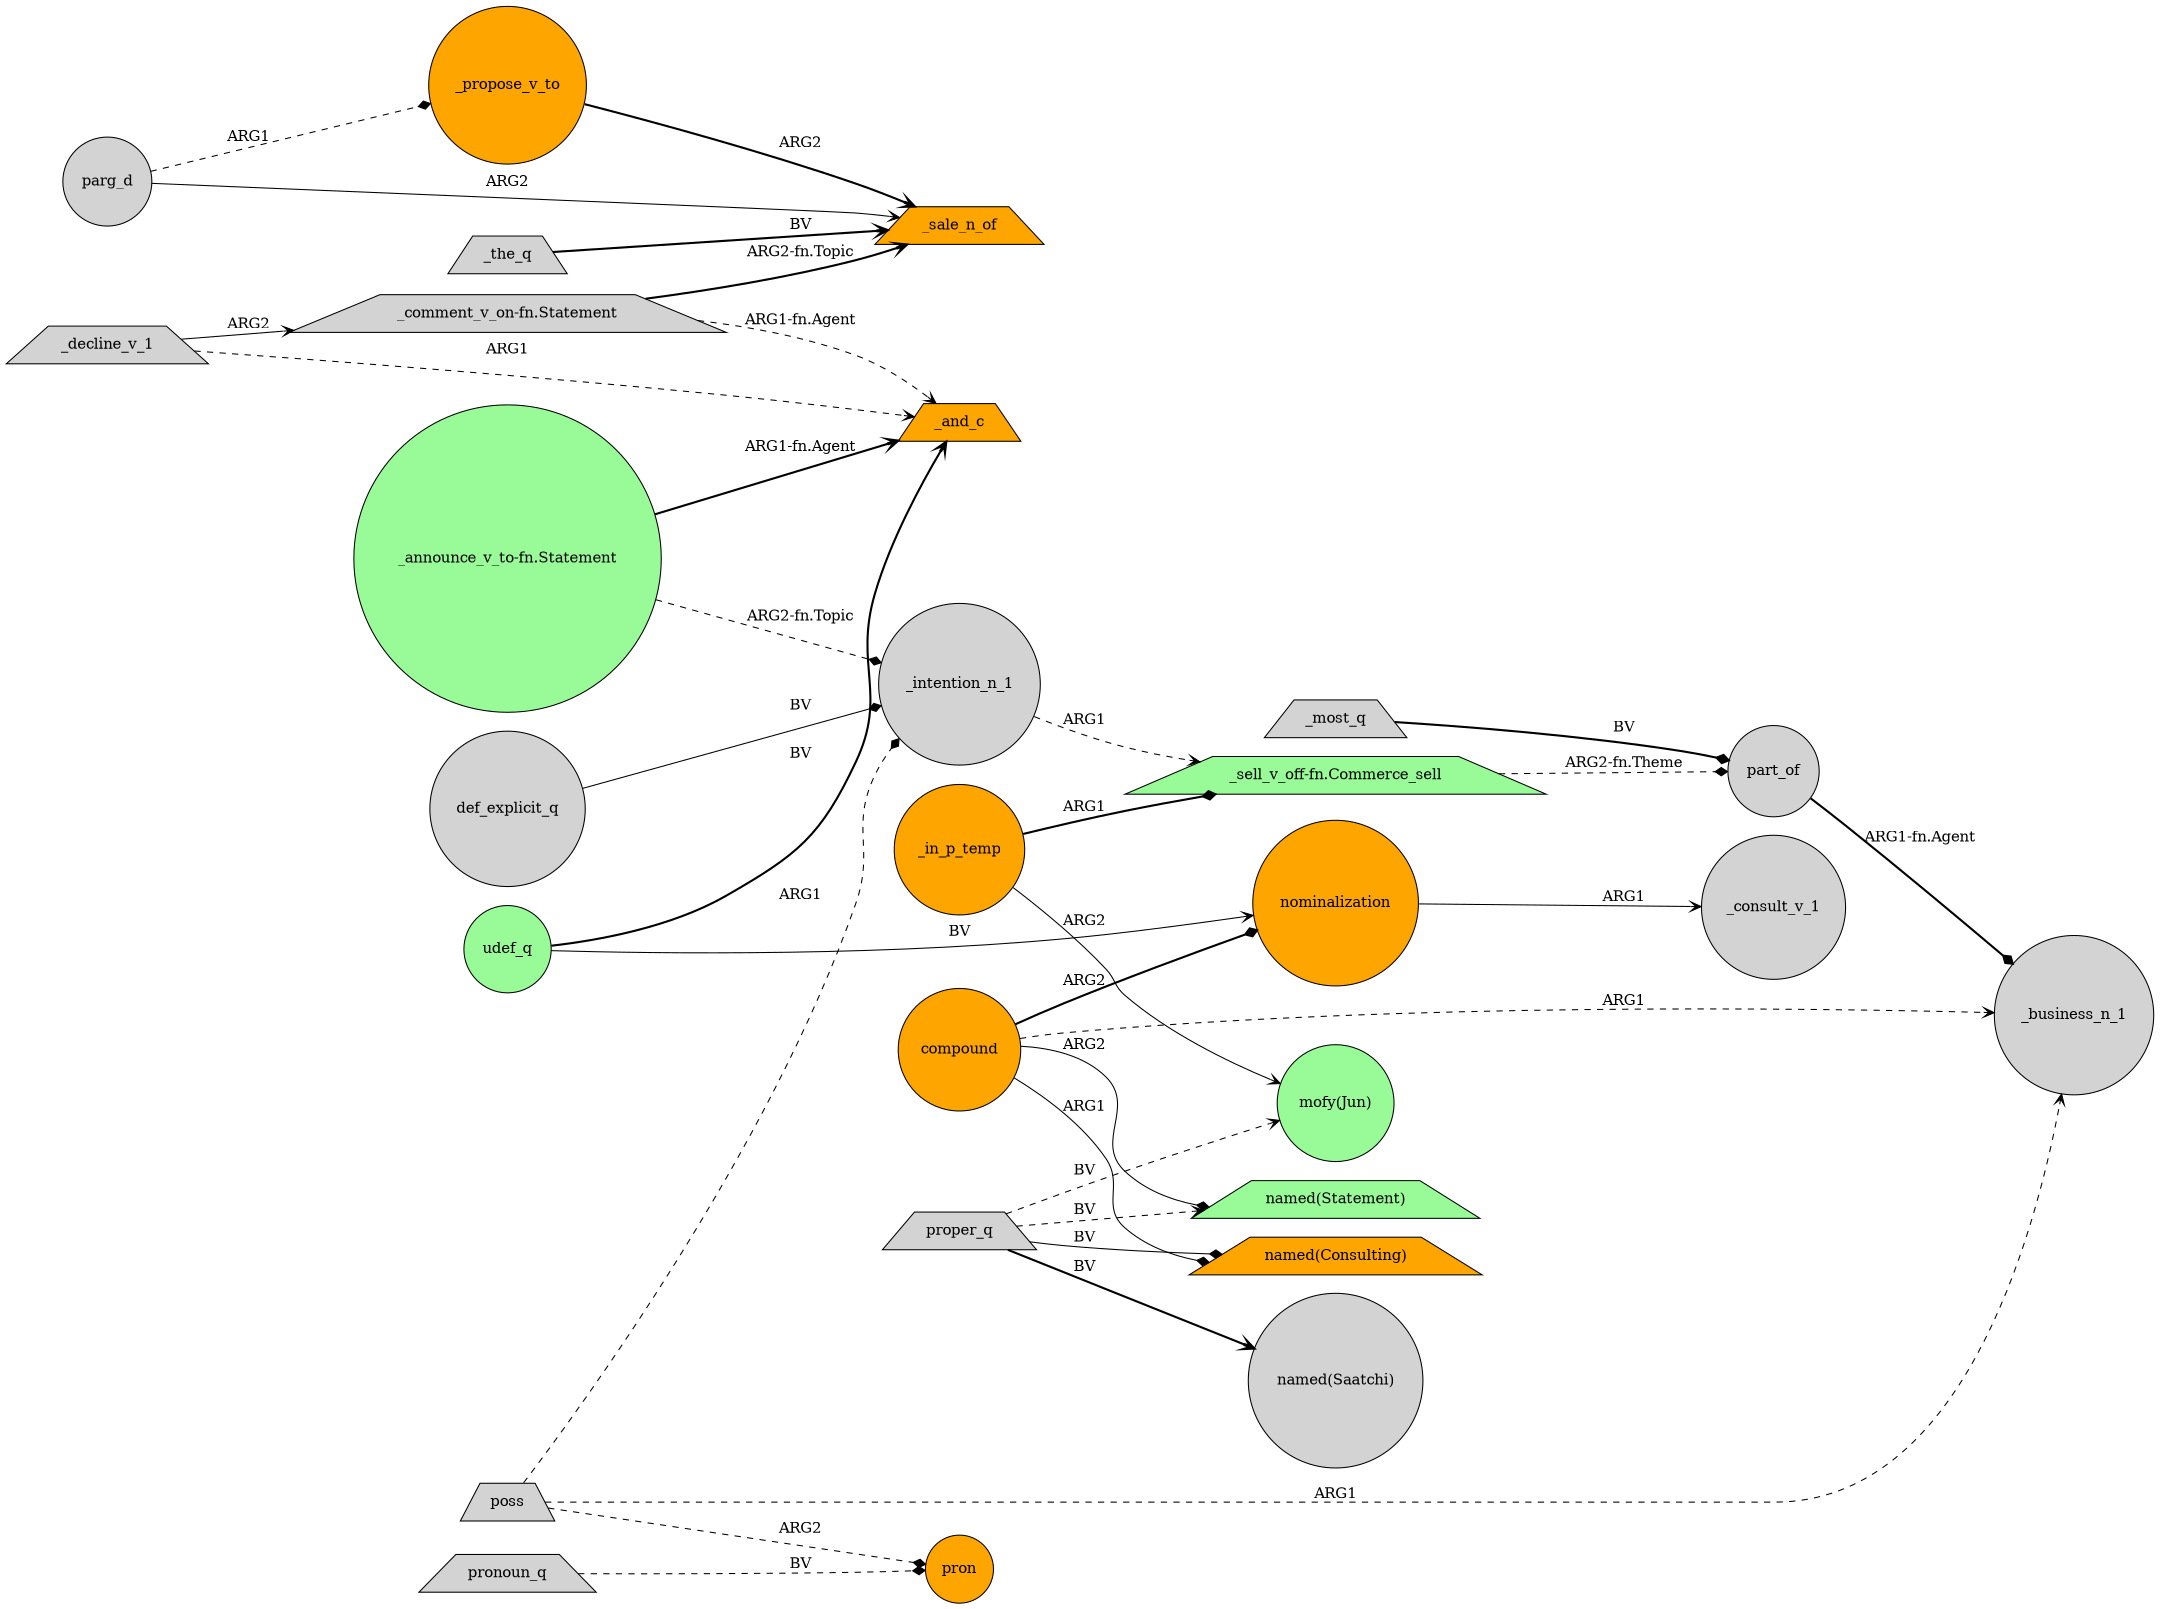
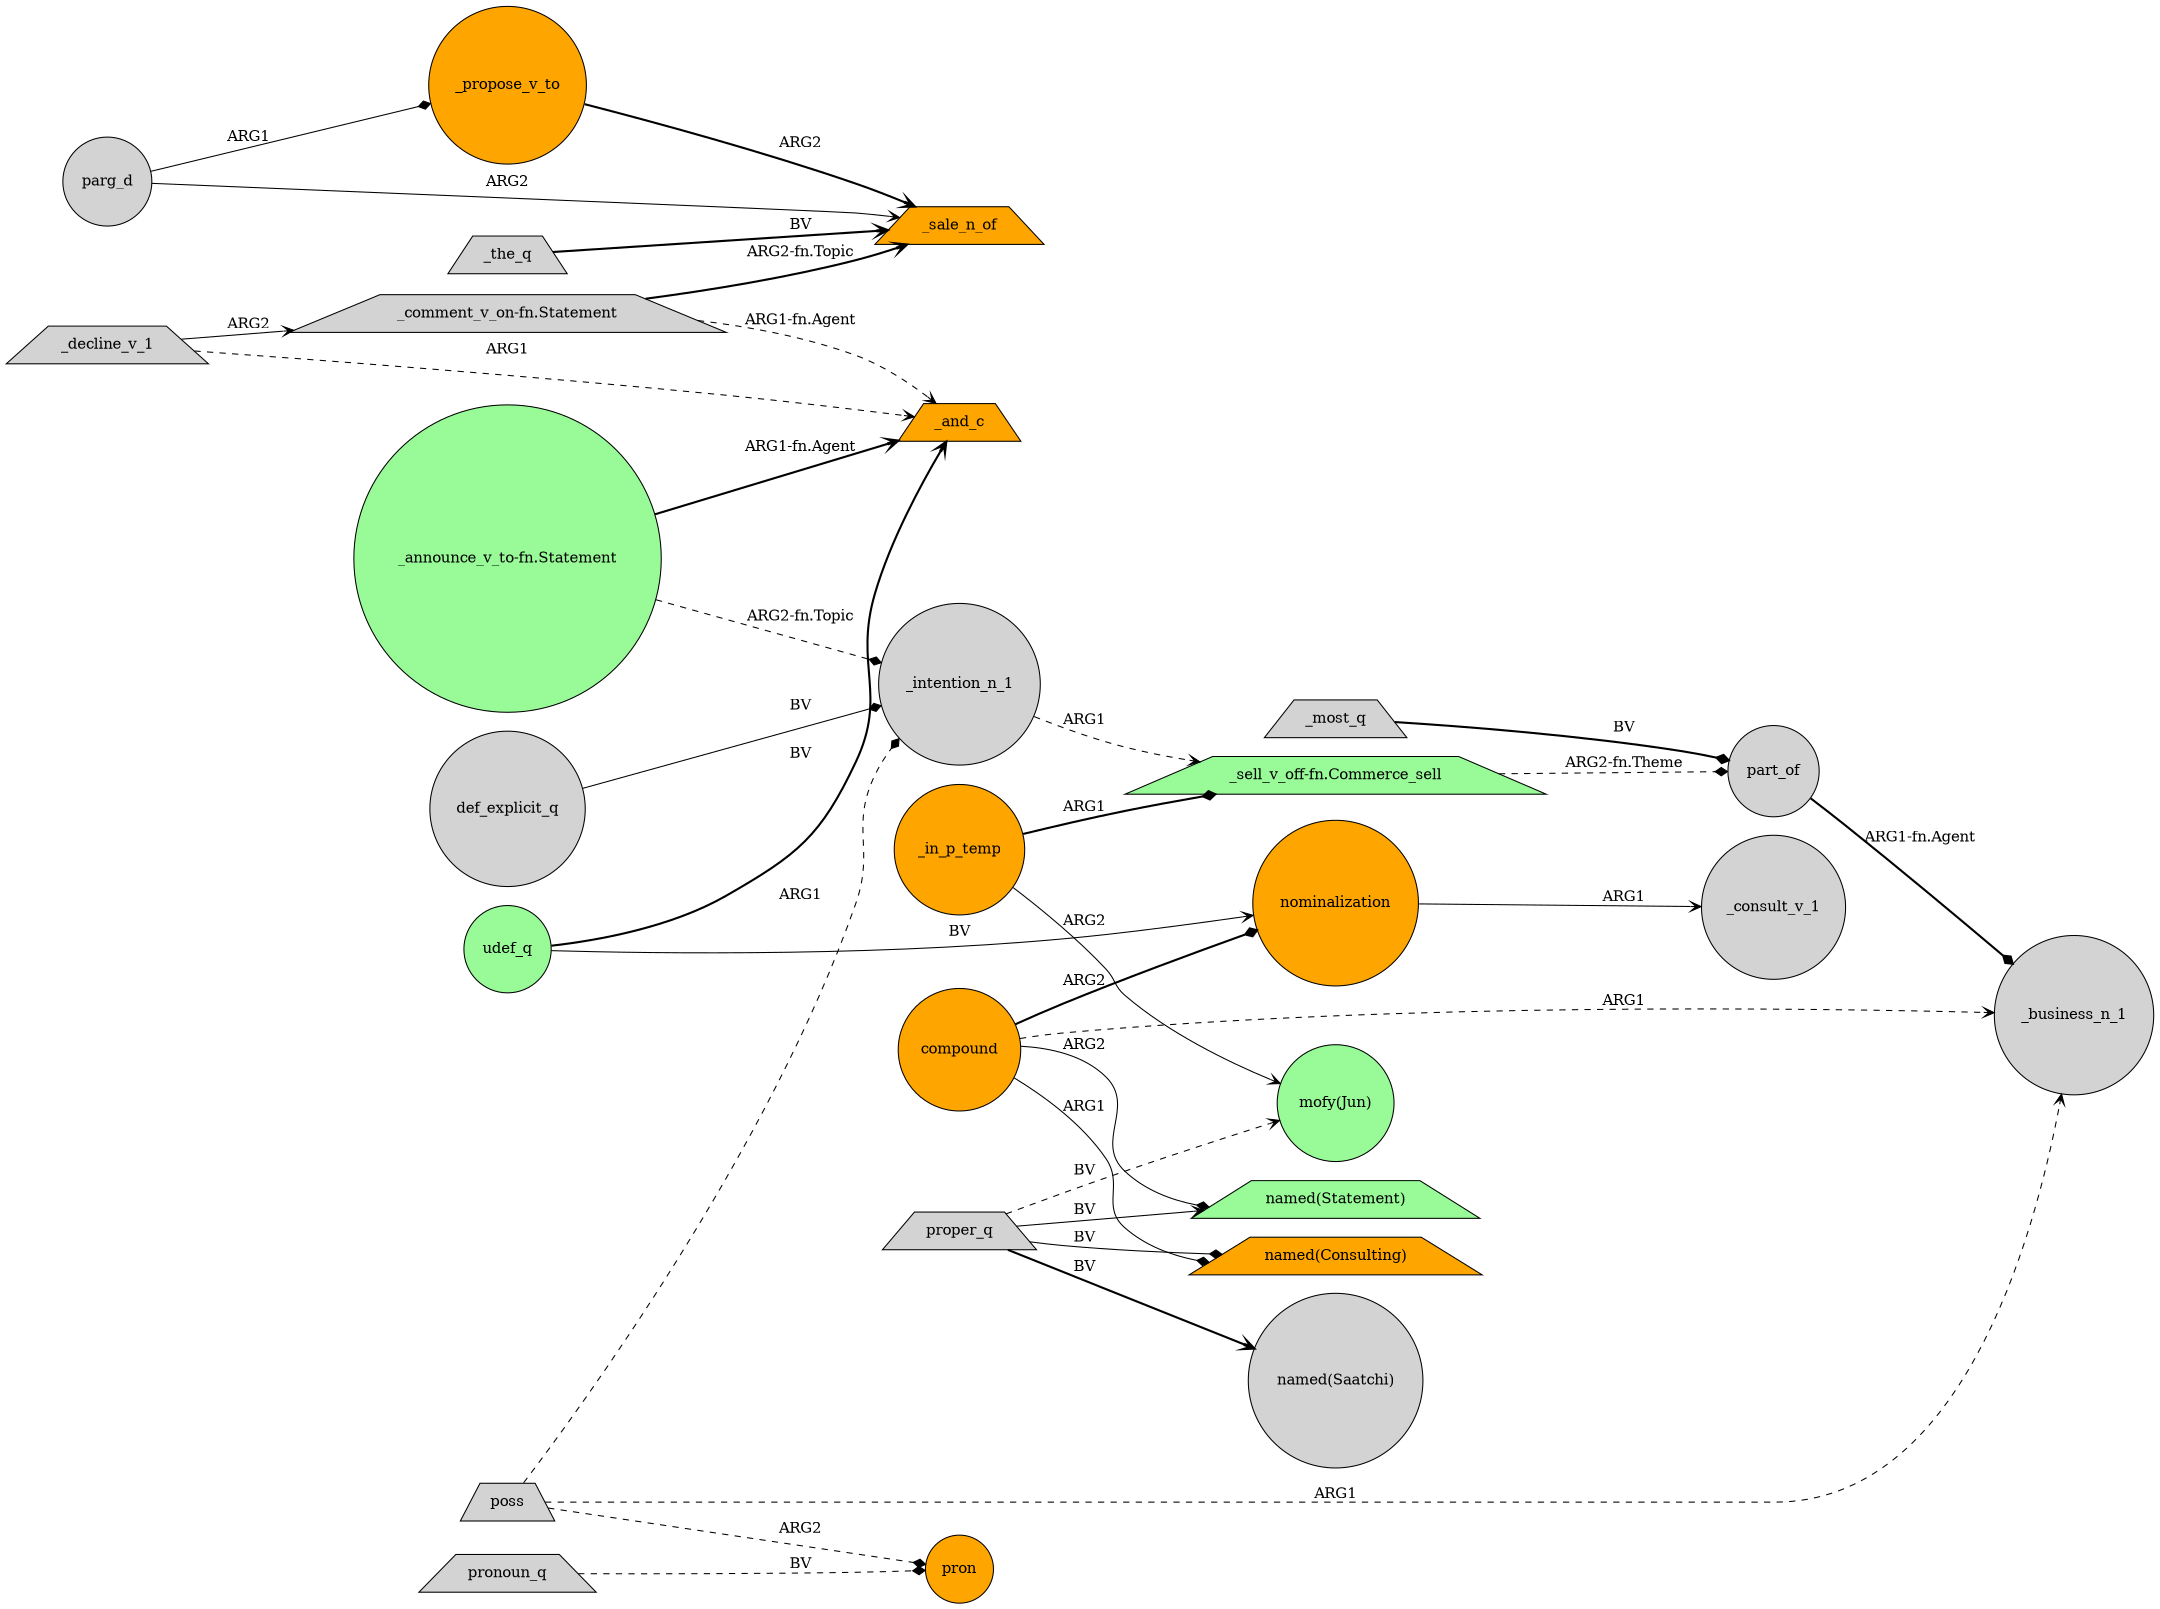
edge "parg_d" -> "_propose_v_to": style dashed -> solid
edge "proper_q" -> "named(Statement)": style dashed -> solid
